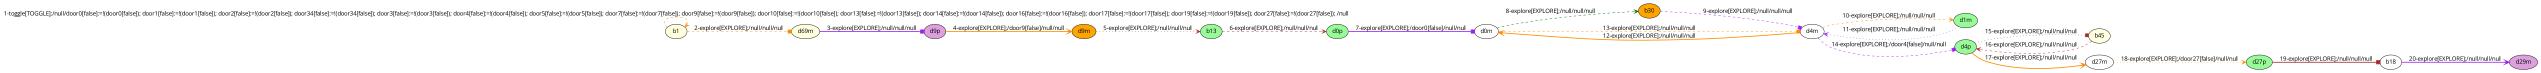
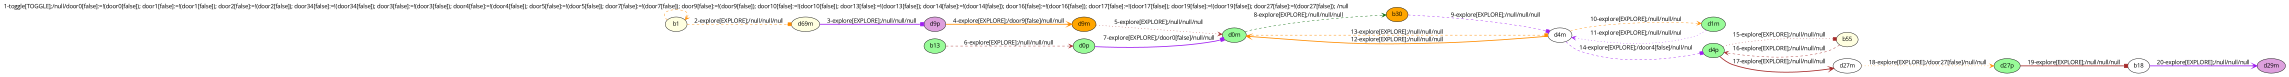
edge "d9m" -> "b13": now "d9m" -> "d0m"
node "d0m": fillcolor white -> palegreen
node "b45": label "b45" -> "b55"
edge "d4p" -> "d27m": color darkorange -> brown
